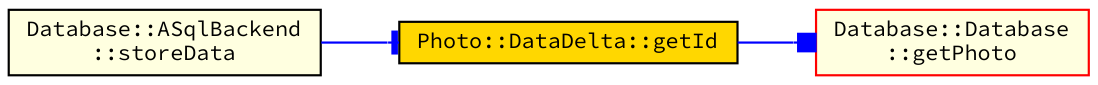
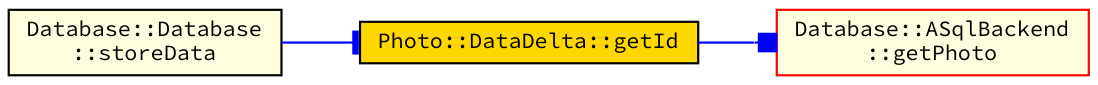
node "Database::ASqlBackend ::storeData": label "Database::ASqlBackend ::storeData" -> "Database::Database ::storeData"
node "Database::Database ::getPhoto": label "Database::Database ::getPhoto" -> "Database::ASqlBackend ::getPhoto"
